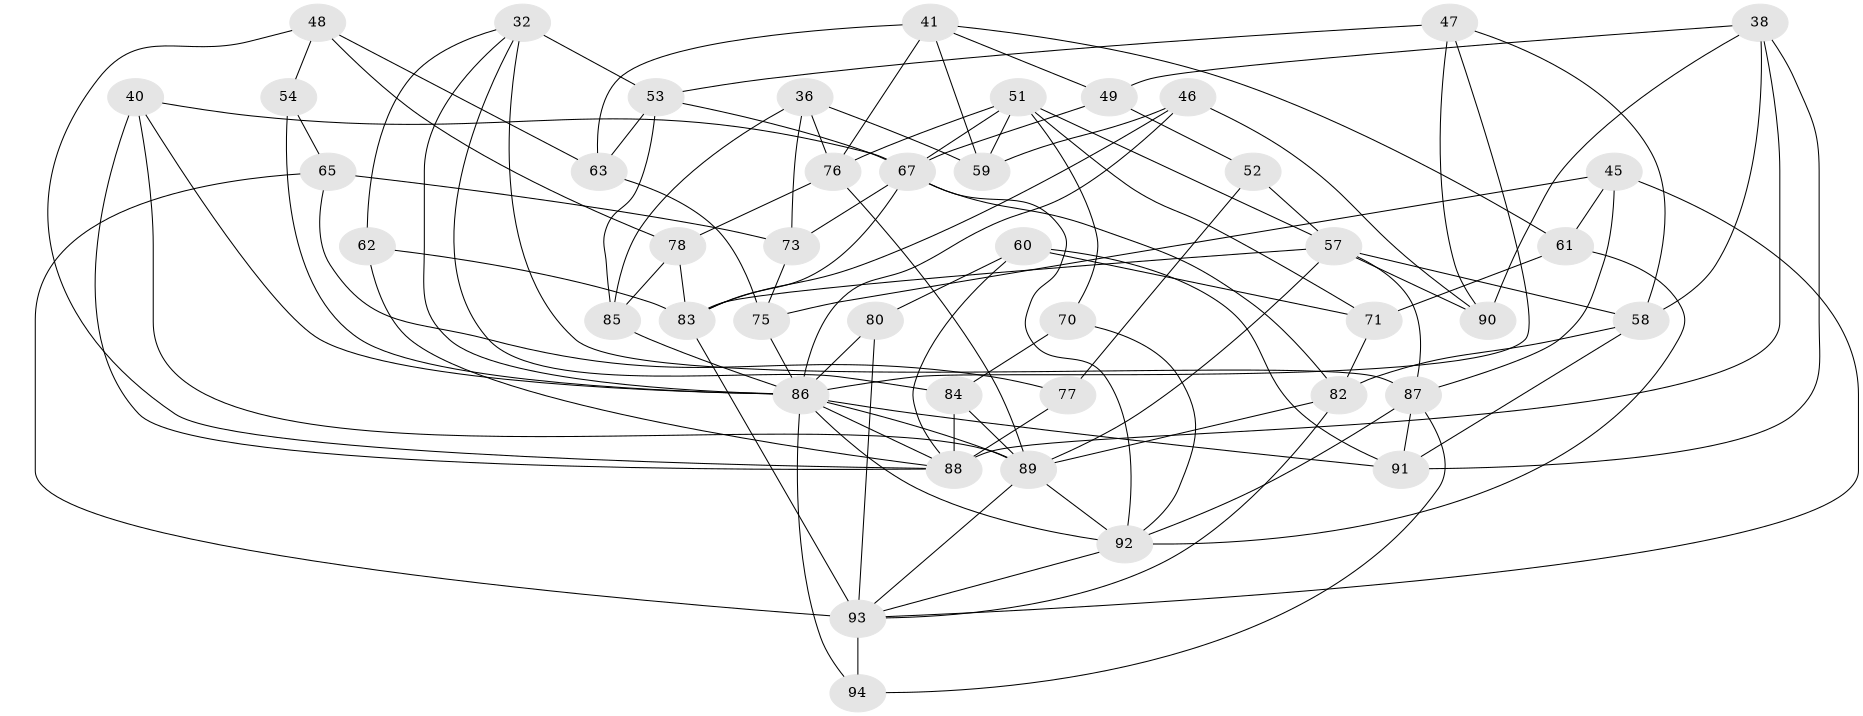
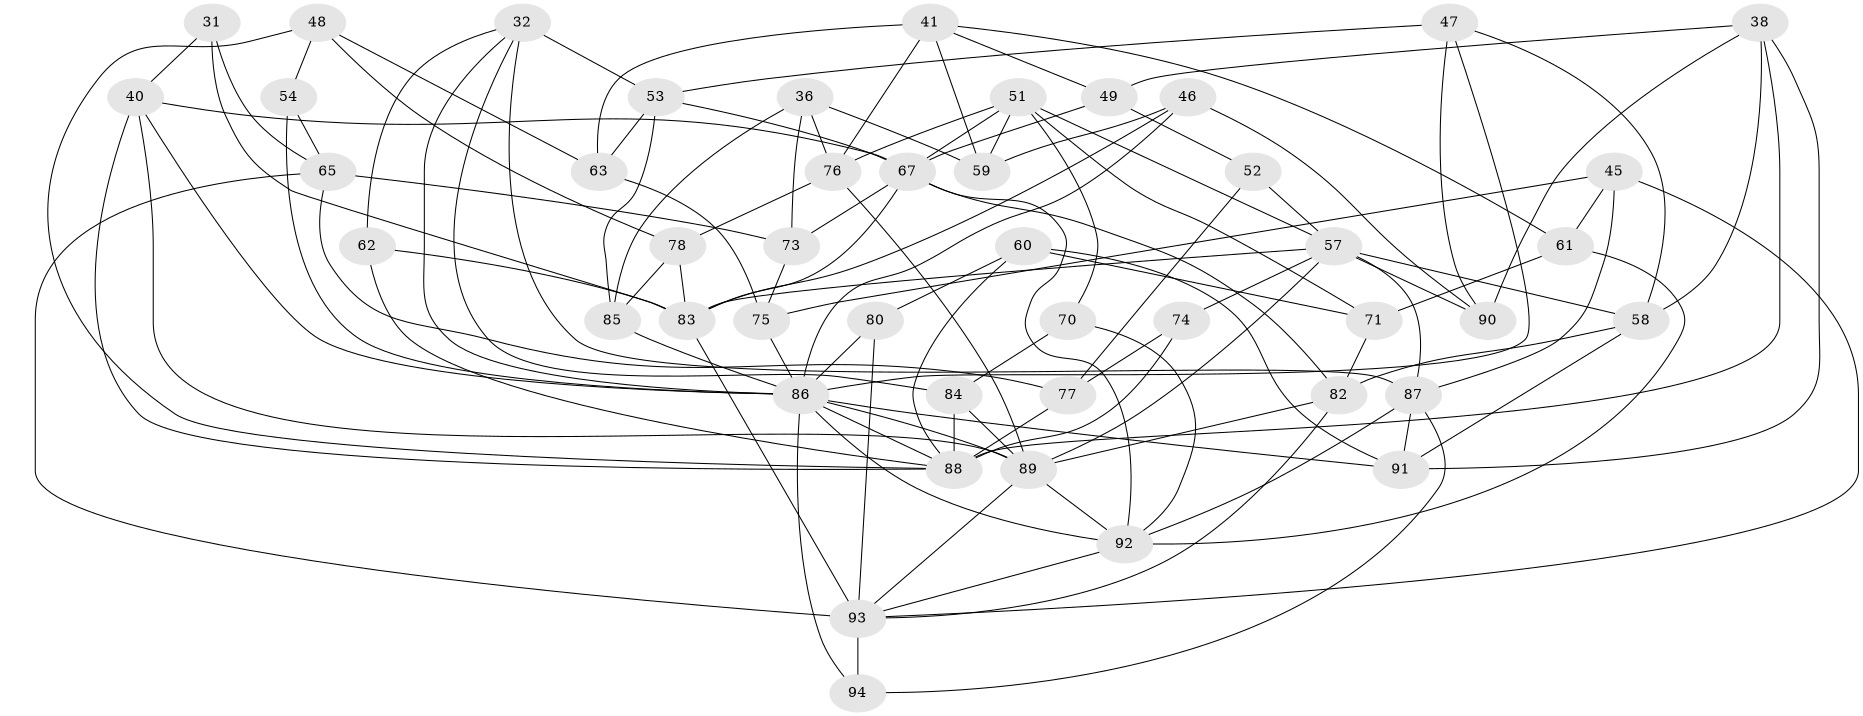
node "31": added
node "74": added
